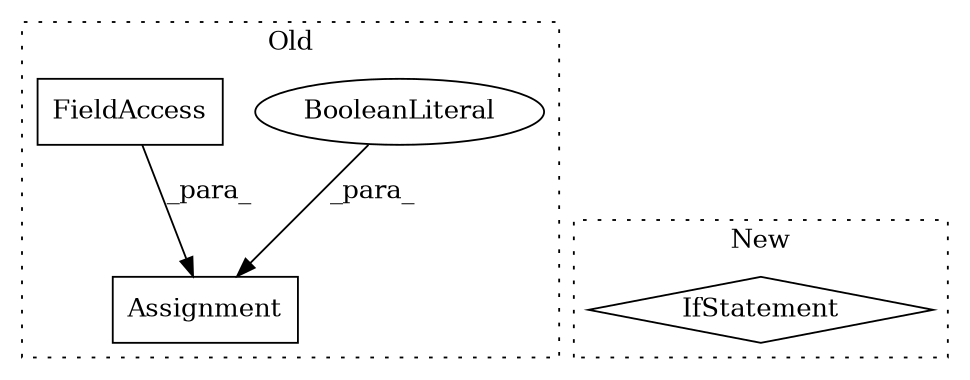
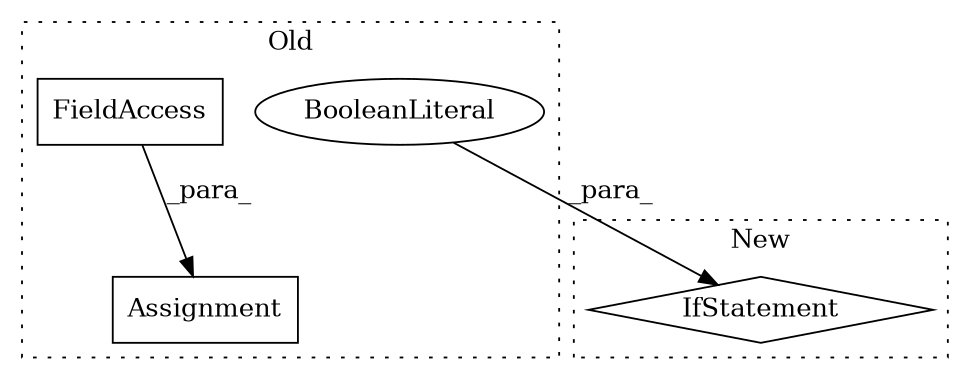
edge "BooleanLiteral" -> "Assignment": now "BooleanLiteral" -> "IfStatement"
